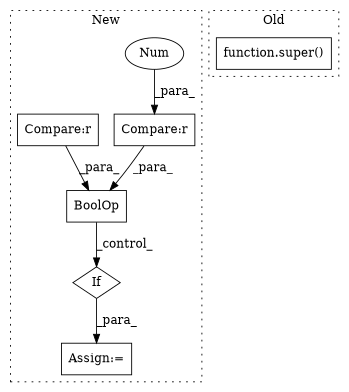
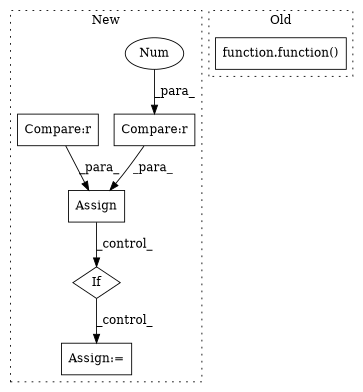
node "function.super()": label "function.super()" -> "function.function()"
node "BoolOp": label "BoolOp" -> "Assign"
edge "If" -> "Assign:=": label "_para_" -> "_control_"
